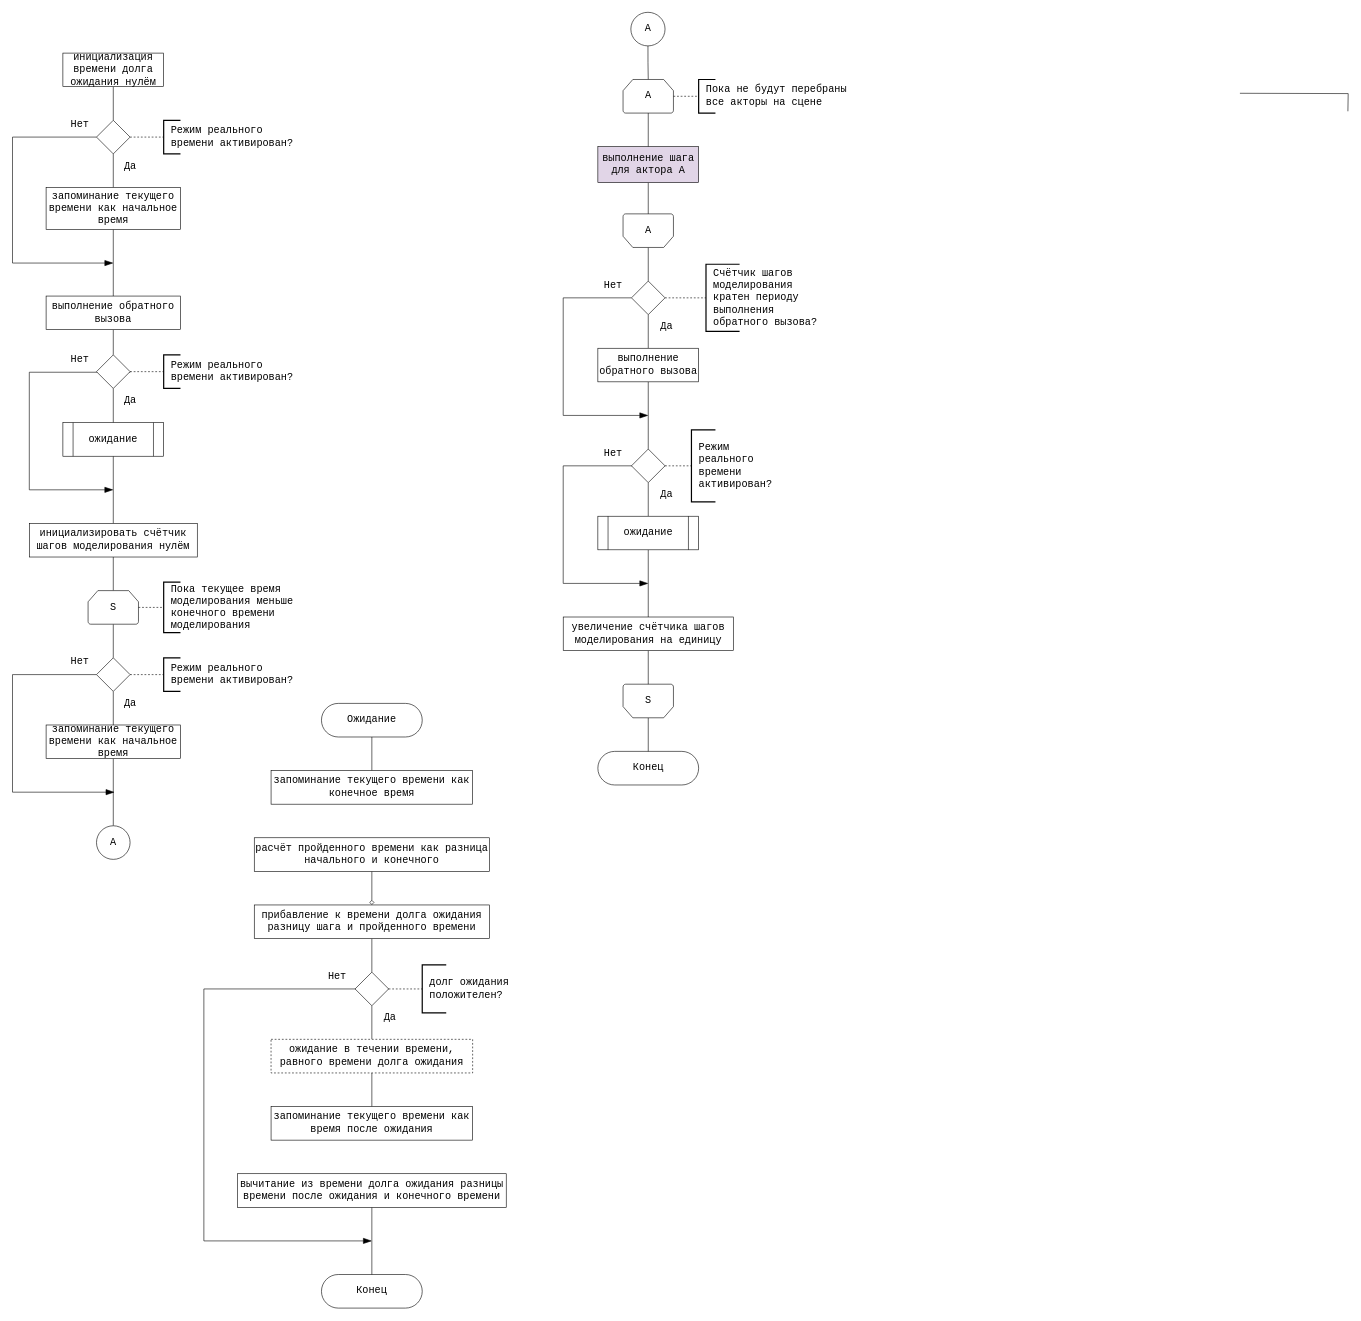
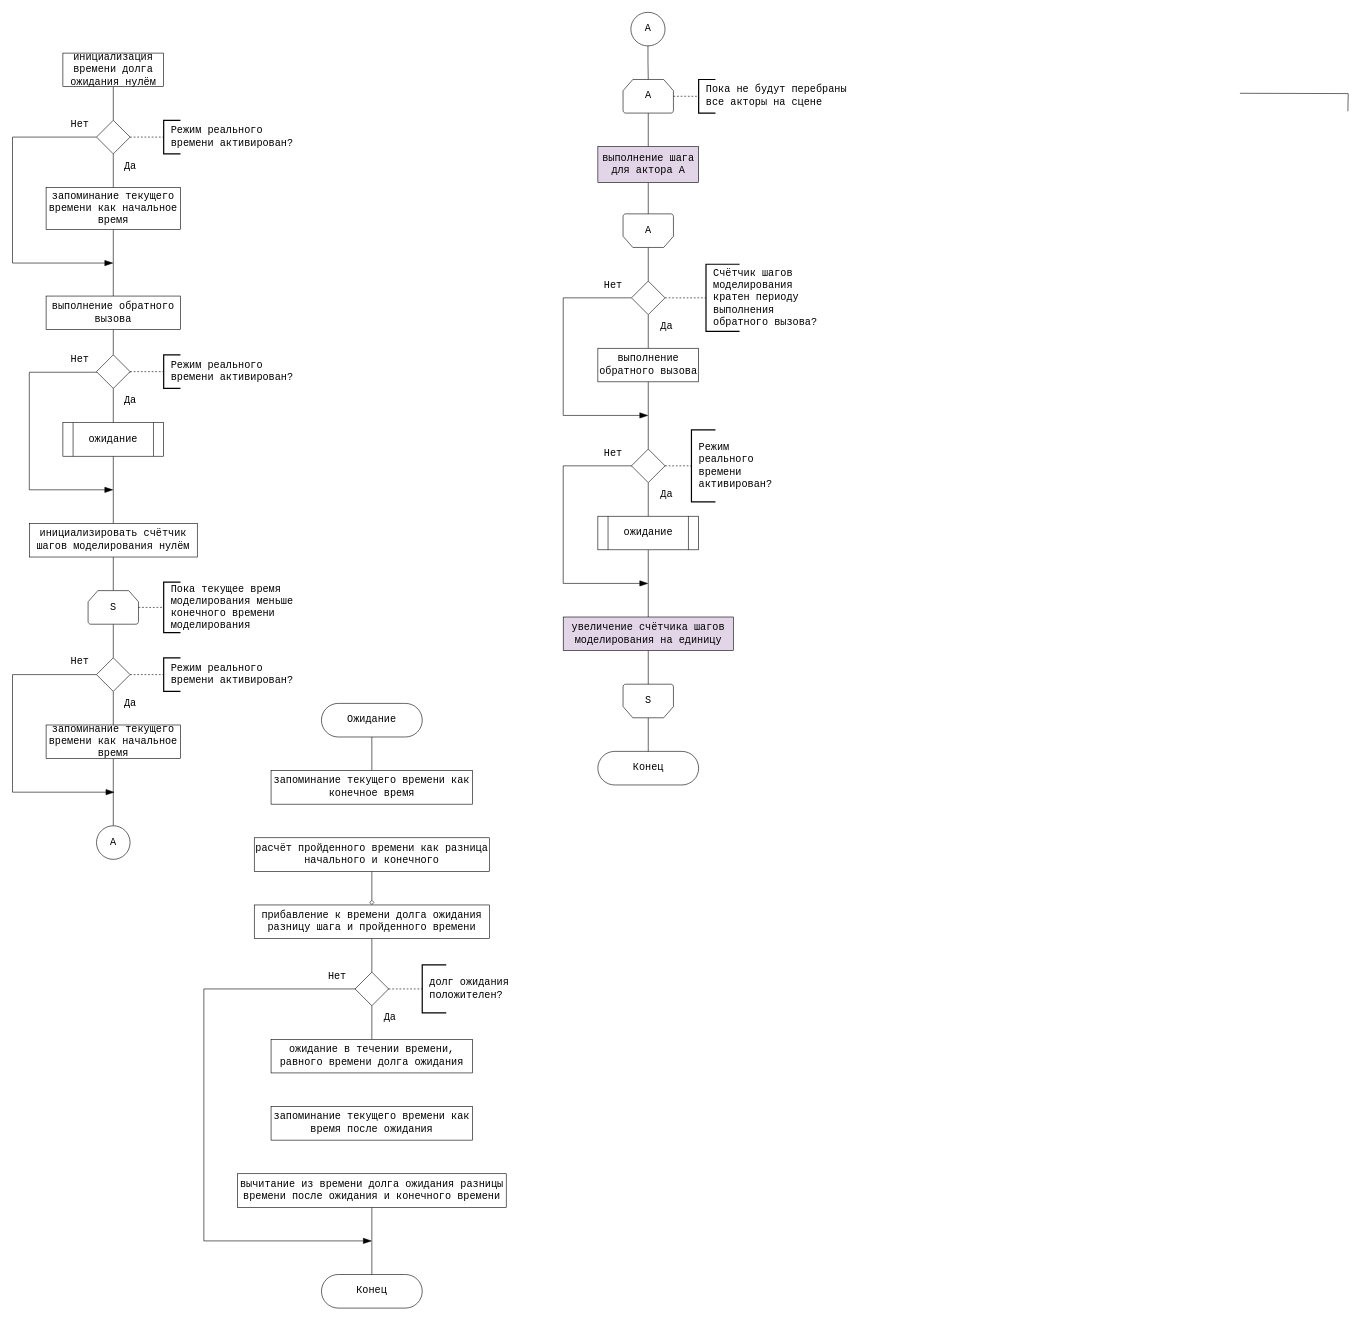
node "увеличение счётчика шагов моделирования на единицу": fillcolor #ffffff -> #e1d5e7
node "ожидание в течении времени, равного времени долга ожидания": style dashed -> solid
edge "ожидание в течении времени, равного времени долга ожидания" -- "запоминание текущего времени как время после ожидания": removed
